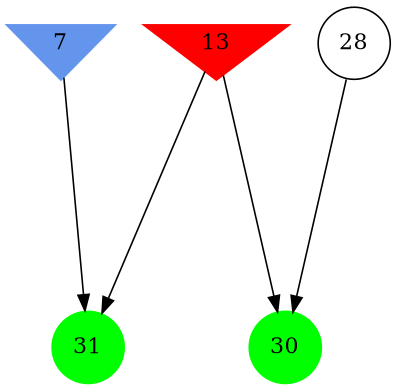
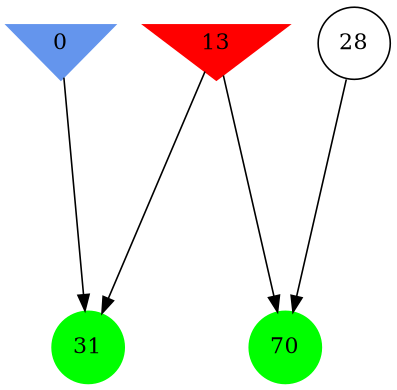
node "7": label "7" -> "0"
node "30": label "30" -> "70"
